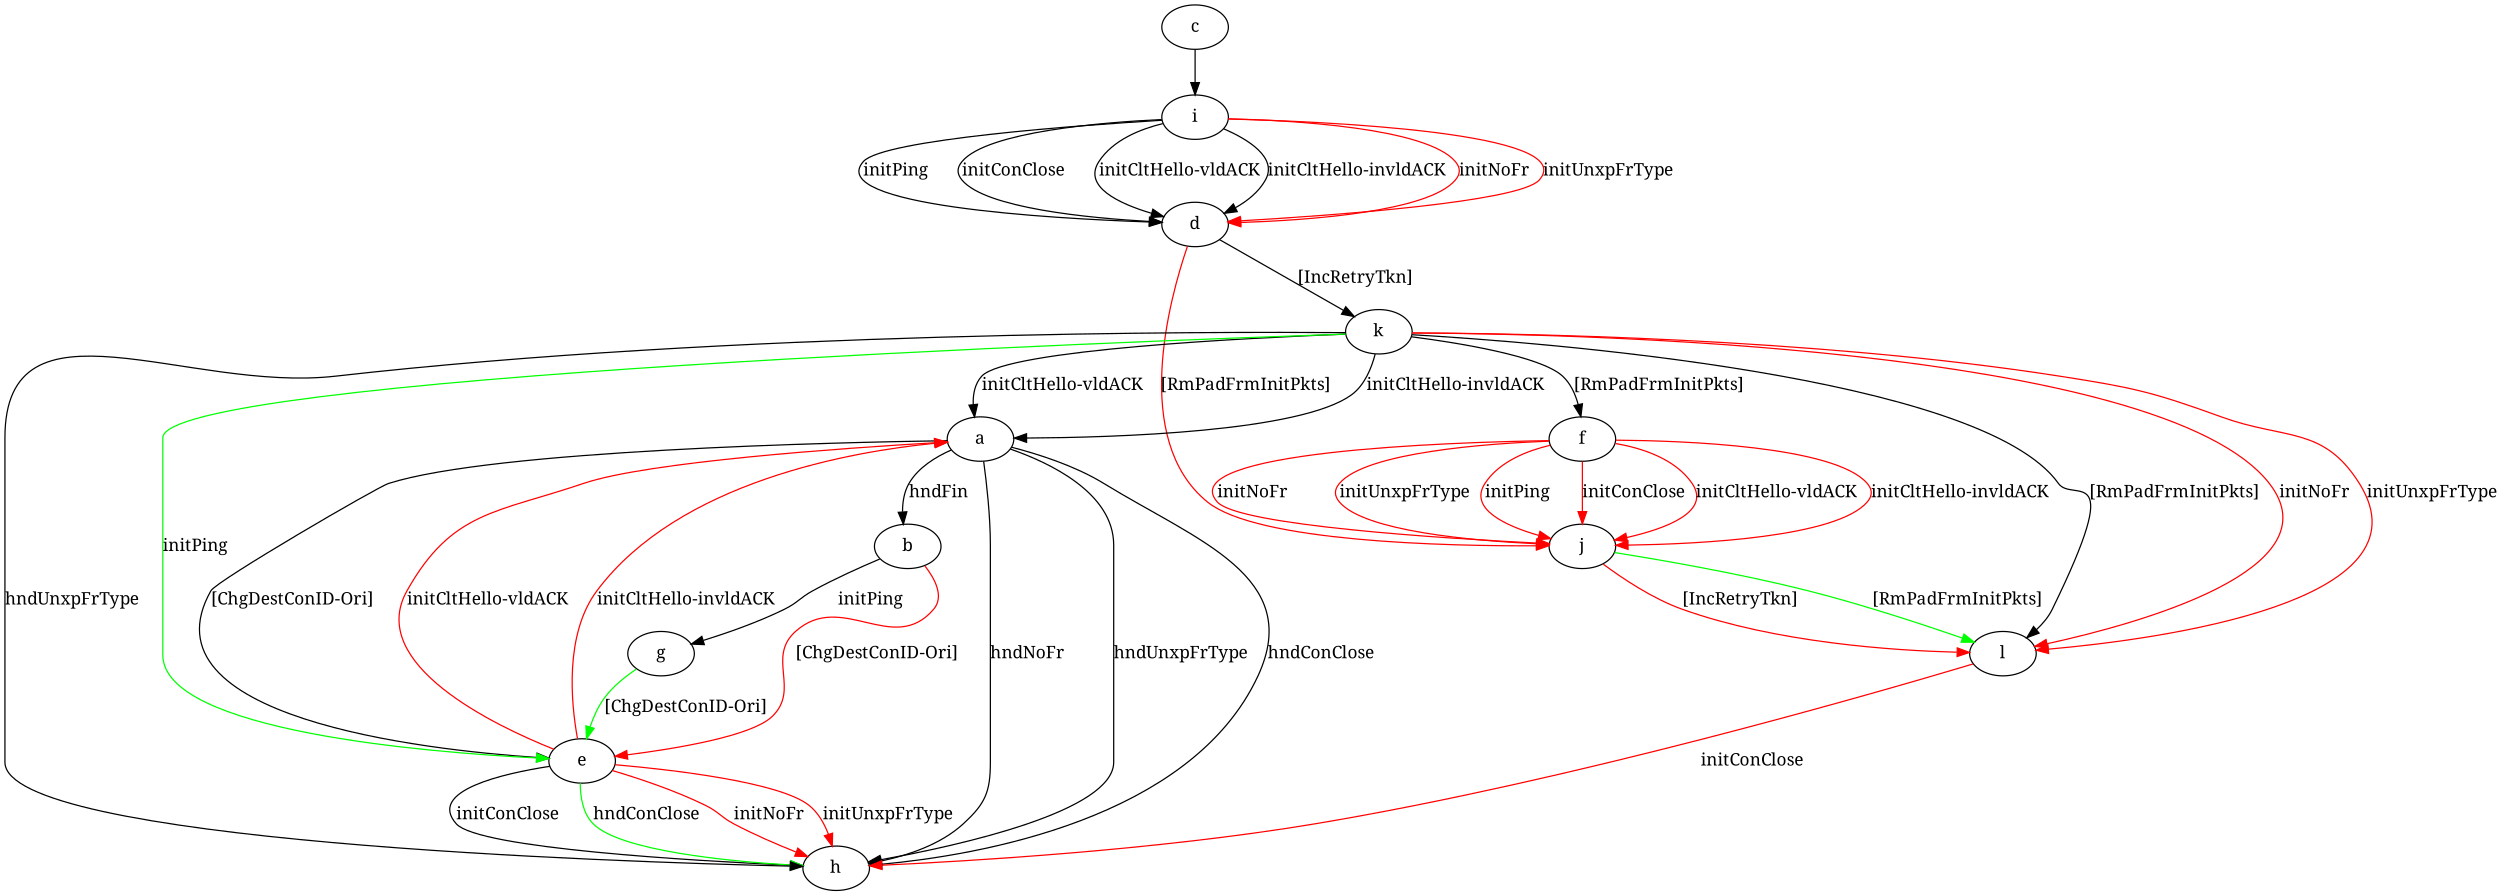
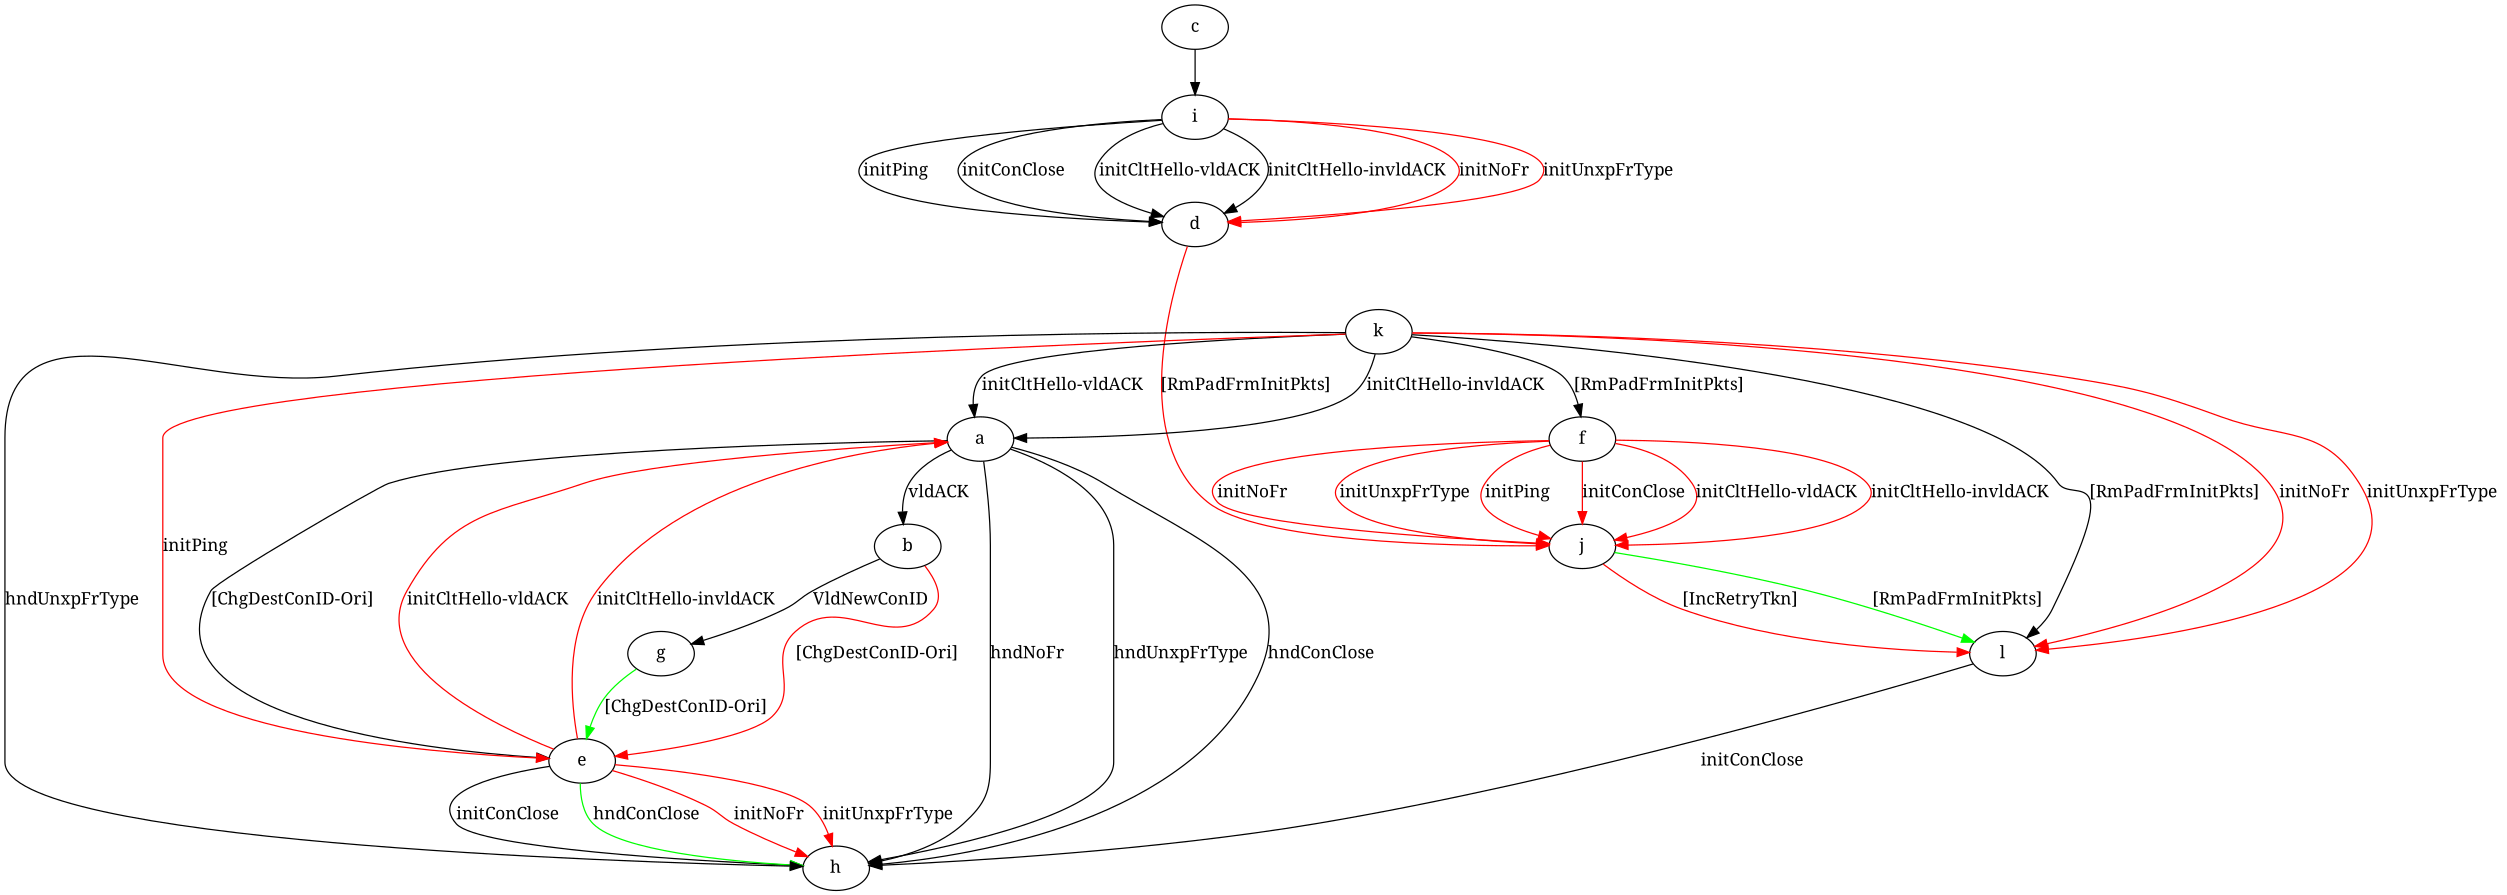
edge "d" -> "k": removed, label "[IncRetryTkn]"
edge "k" -> "e": color green -> red
edge "a" -> "b": label "hndFin " -> "vldACK "
edge "b" -> "g": label "initPing " -> "VldNewConID "
edge "l" -> "h": color red -> black
